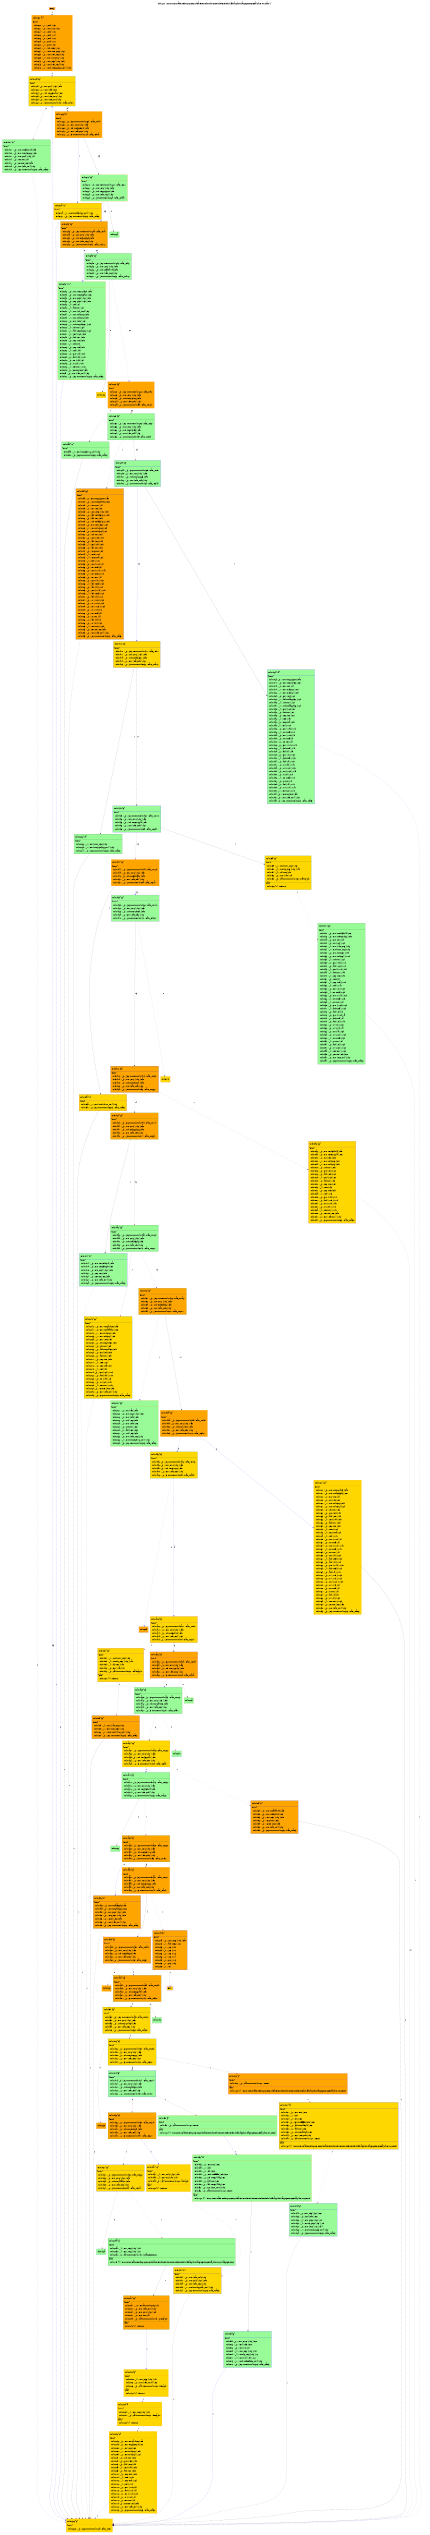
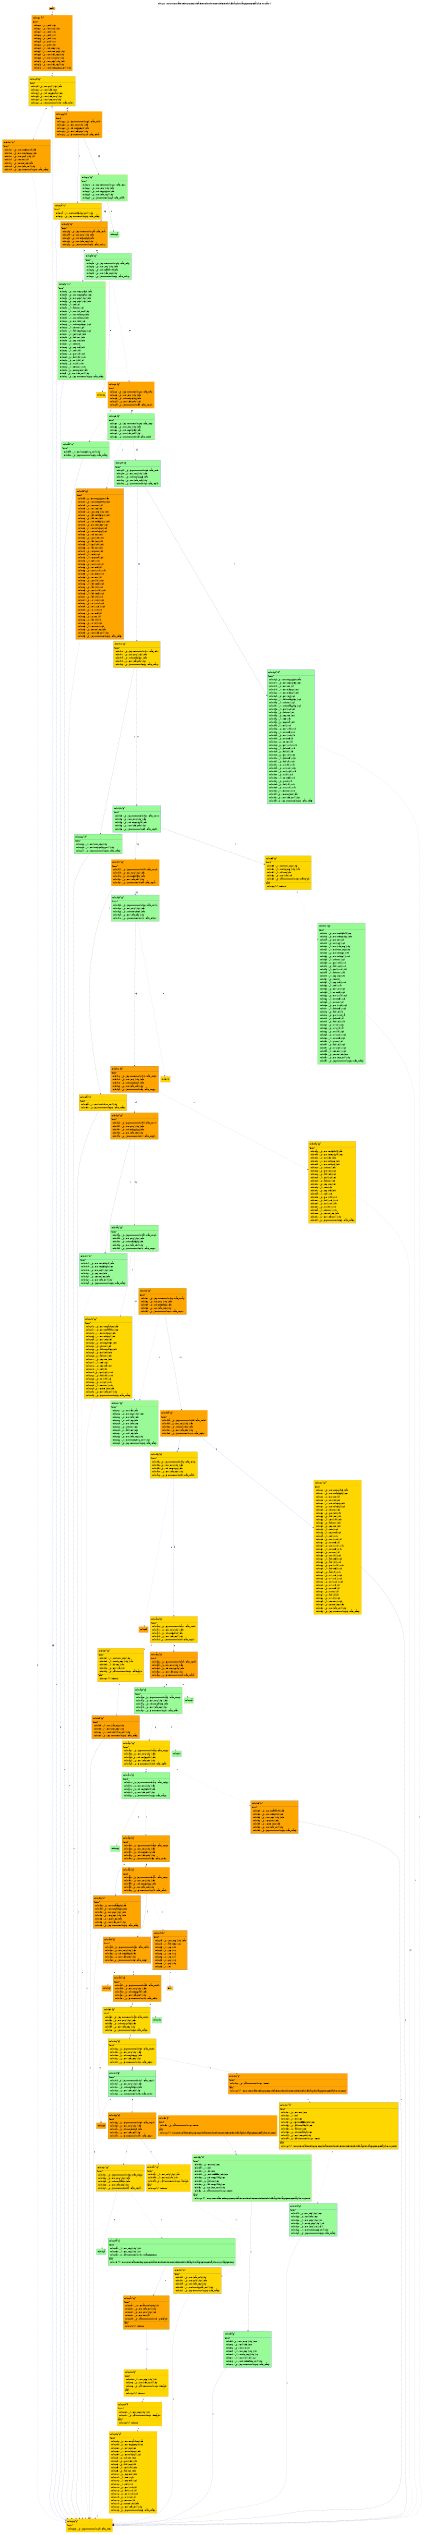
node "Entry": label "Entry" -> "Final"
node "0x401d07 [27]": fillcolor palegreen -> orange
edge "0x4019a8 [25]" -> "0x4019c1 [25]": now "0x4019a8 [25]" -> "0x402021 [33]"
edge "0x401b1f [25]" -> "0x401fd0 [5]": now "0x401b1f [25]" -> "0x40225e"
node "0x401fd0 [5]": fillcolor palegreen -> orange
